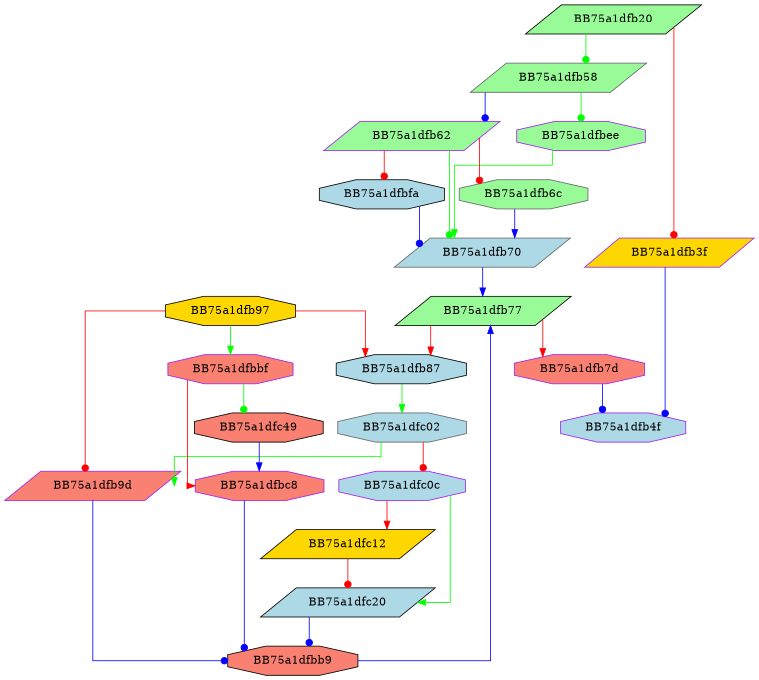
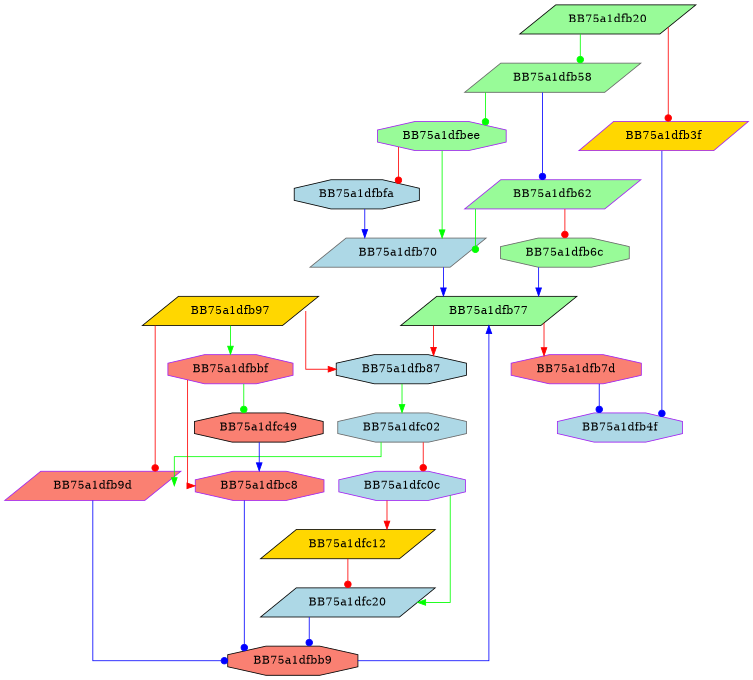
edge "BB75a1dfb62" -> "BB75a1dfbfa": now "BB75a1dfbee" -> "BB75a1dfbfa"
edge "BB75a1dfb6c" -> "BB75a1dfb70": now "BB75a1dfb6c" -> "BB75a1dfb77"
edge "BB75a1dfbfa" -> "BB75a1dfb70": arrowhead dot -> normal
node "BB75a1dfb97": shape octagon -> parallelogram
